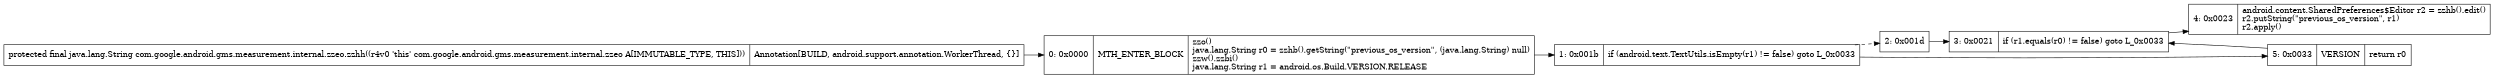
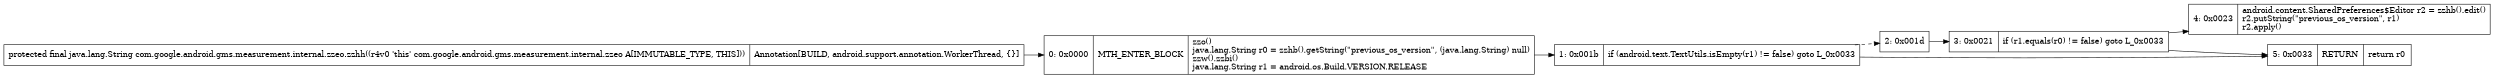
edge "5: 0x0033" -> "3: 0x0021": reversed
node "5: 0x0033": text "VERSION" -> "RETURN"
